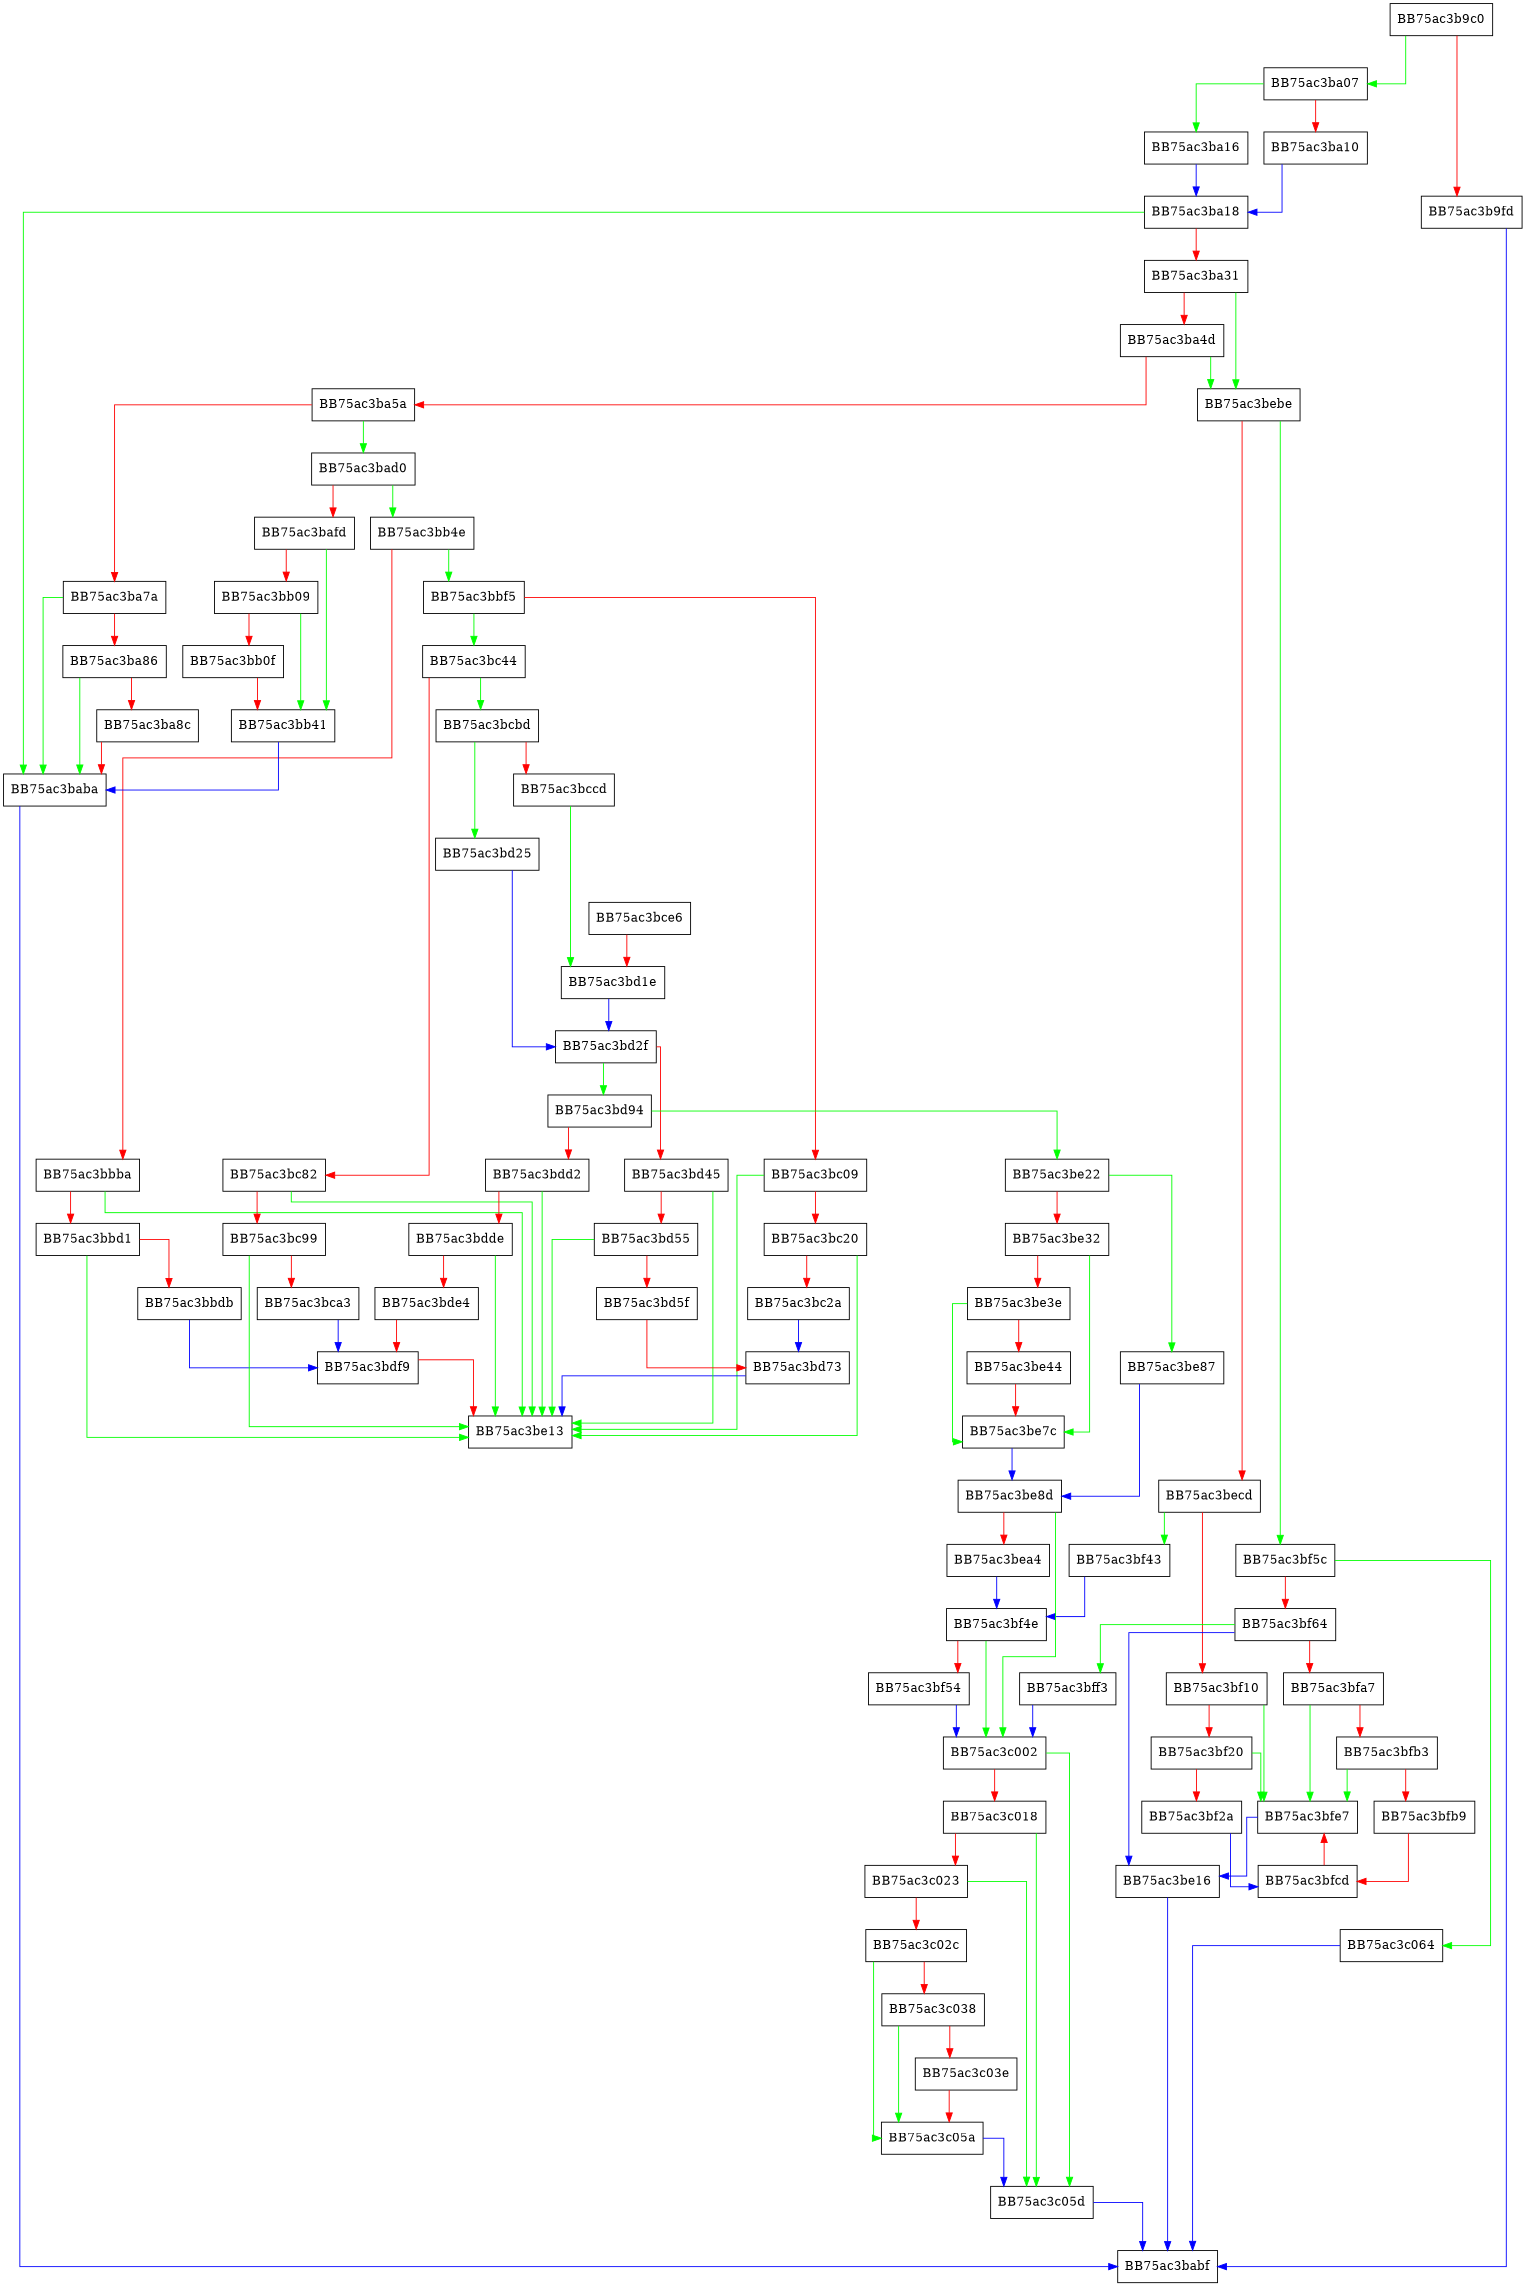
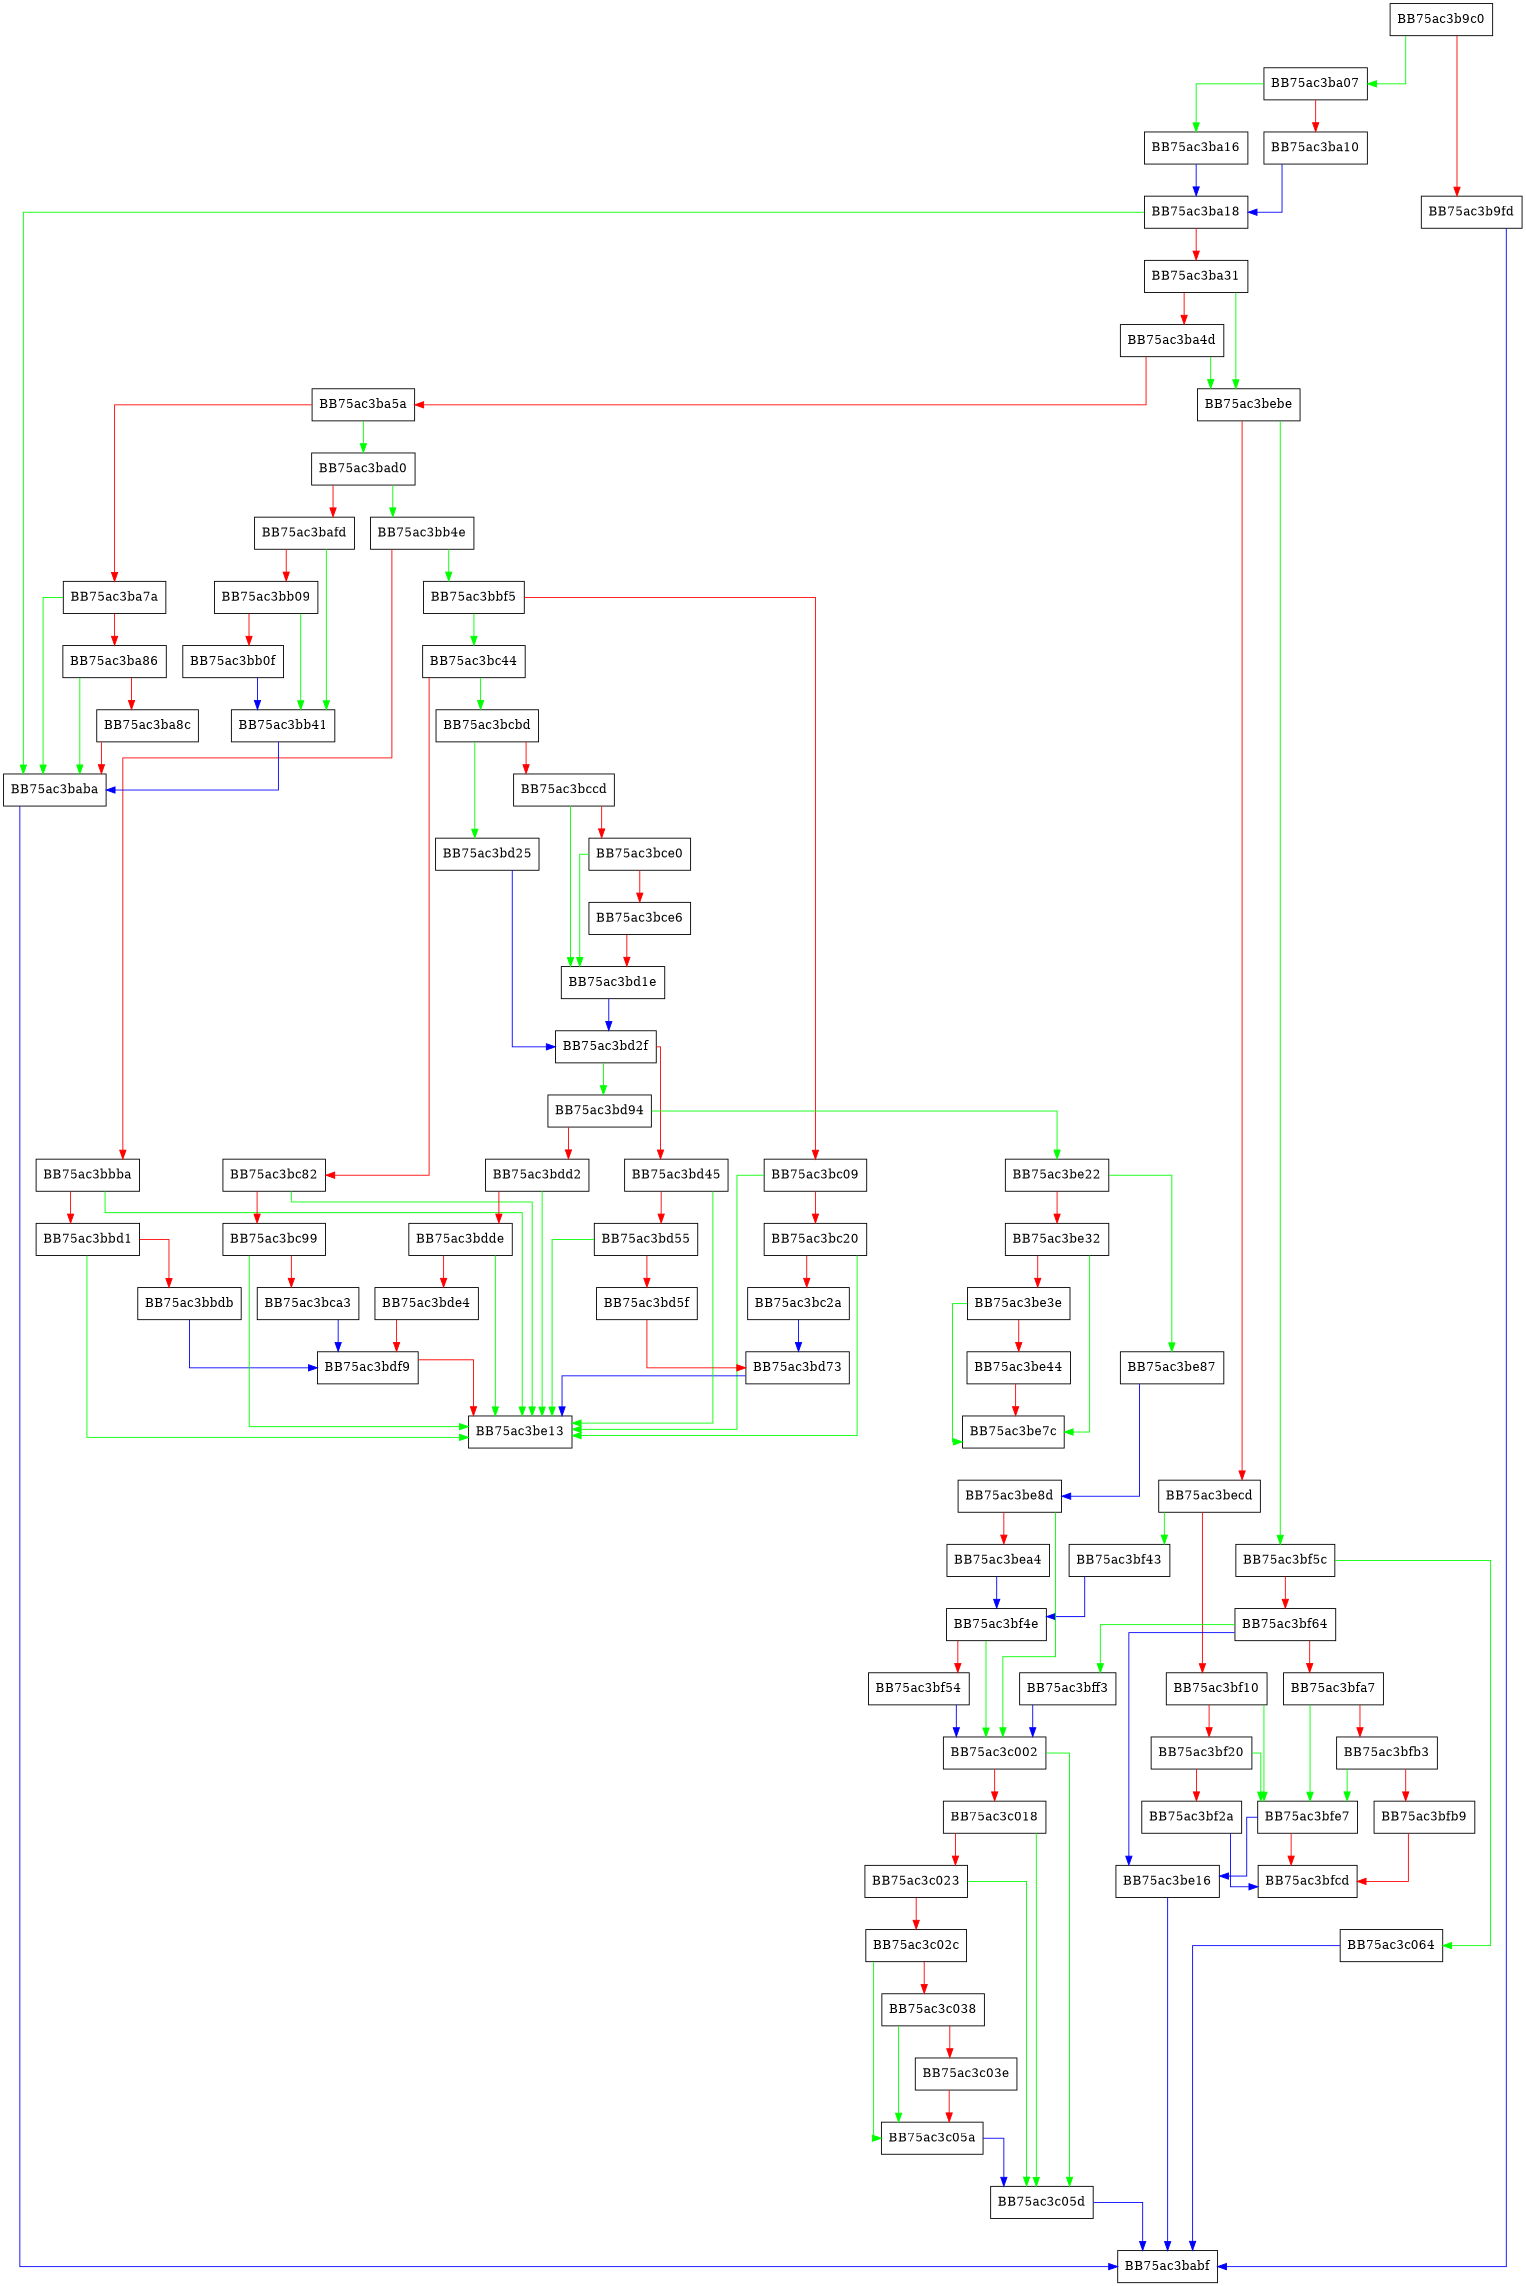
edge "BB75ac3bb0f" -> "BB75ac3bb41": color red -> blue
node "BB75ac3bce0": added
edge "BB75ac3be7c" -> "BB75ac3be8d": removed
edge "BB75ac3bfcd" -> "BB75ac3bfe7": reversed
